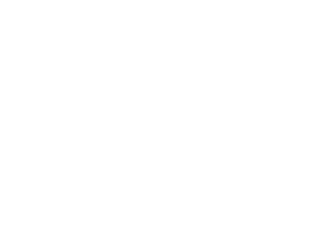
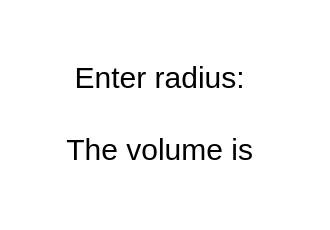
node "Enter radius: The volume is": added
